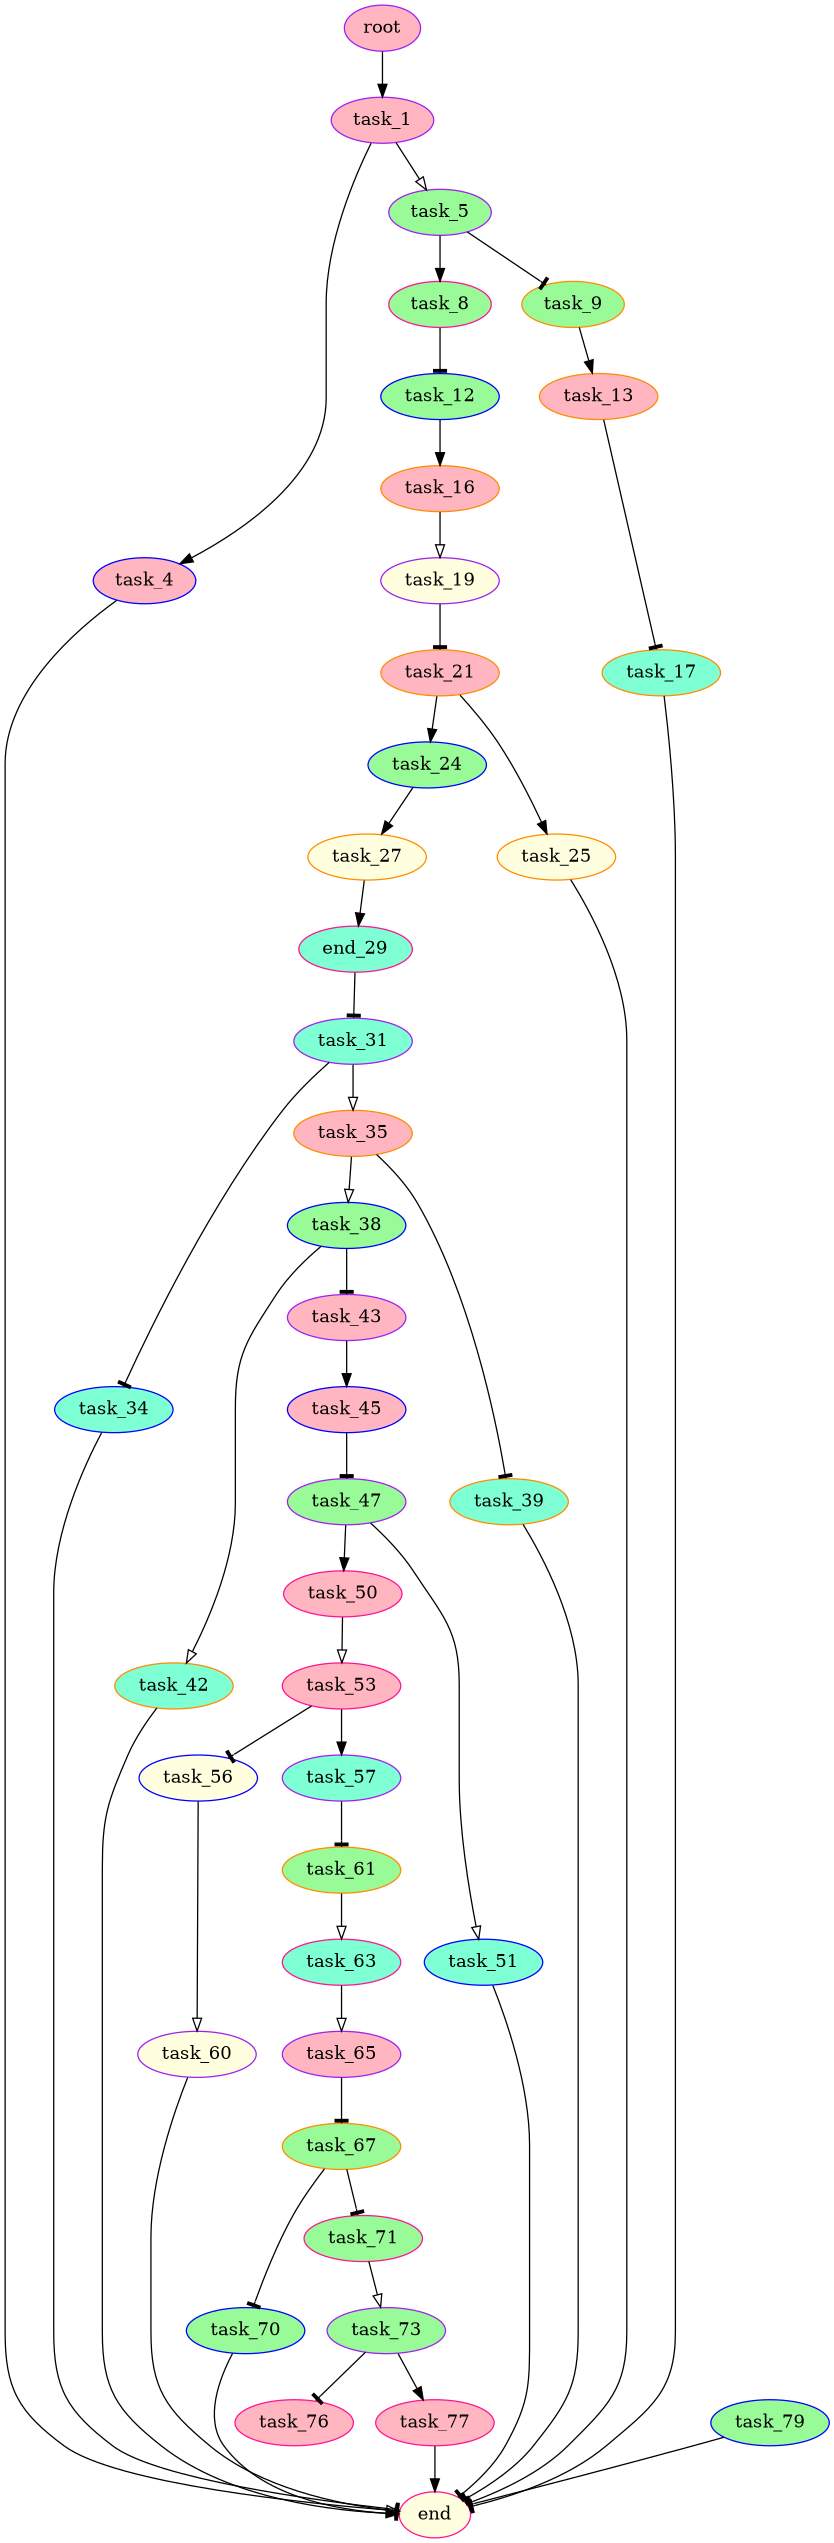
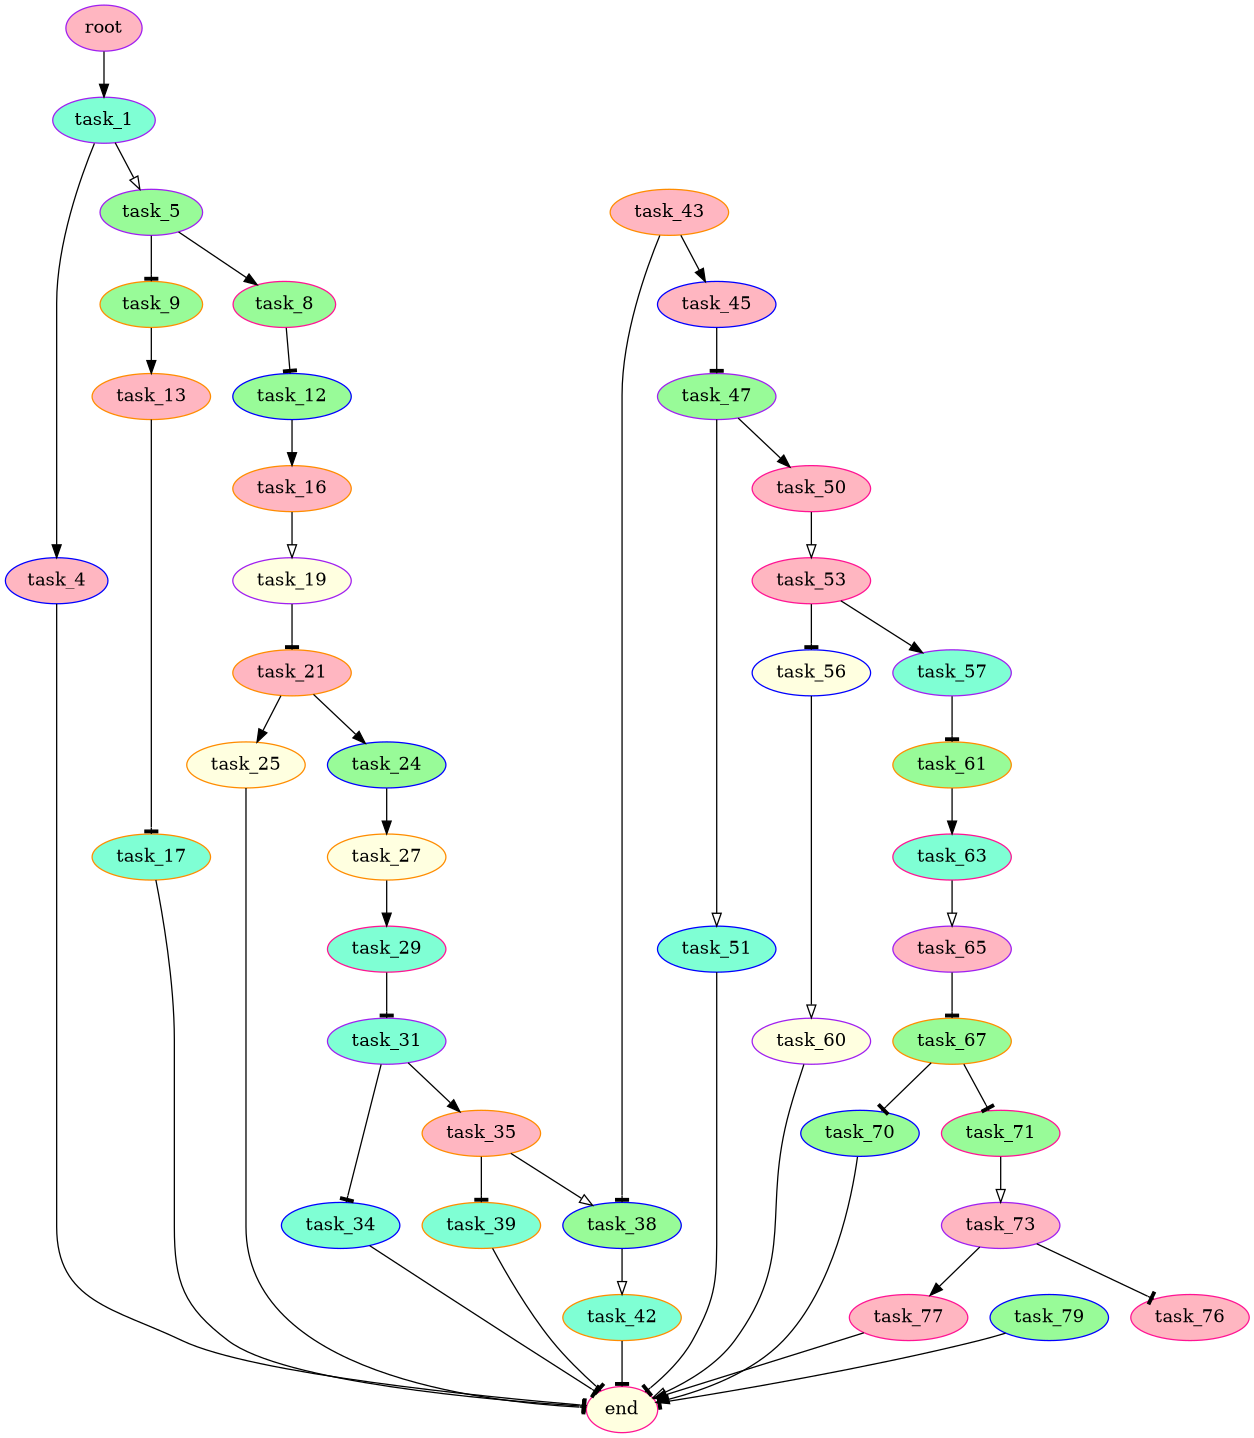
node "task_1": fillcolor lightpink -> aquamarine
node "end_29": label "end_29" -> "task_29"
edge "task_31" -> "task_35": arrowhead onormal -> normal
edge "task_38" -> "task_43": reversed
node "task_43": color purple -> darkorange
edge "task_61" -> "task_63": arrowhead onormal -> normal
node "task_73": fillcolor palegreen -> lightpink
